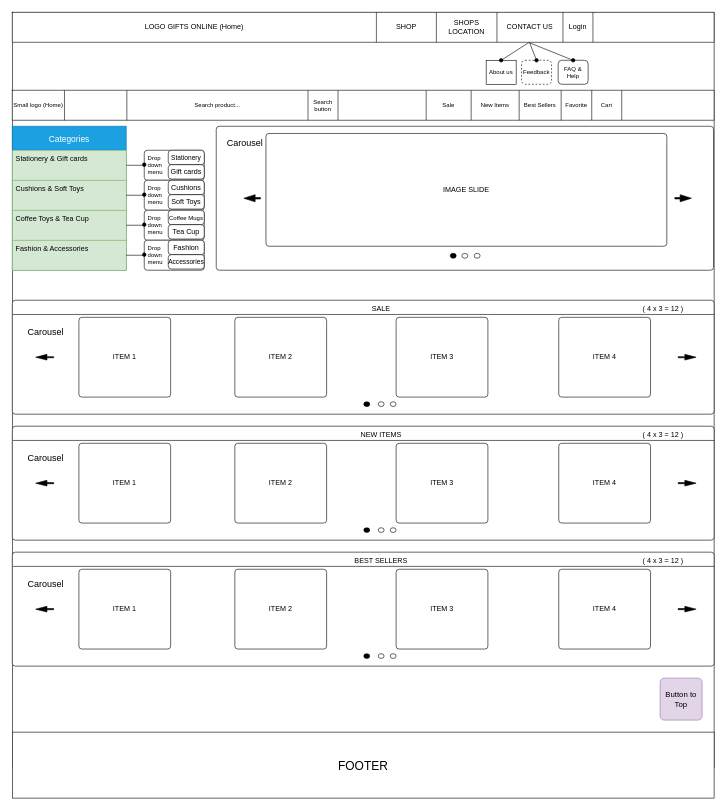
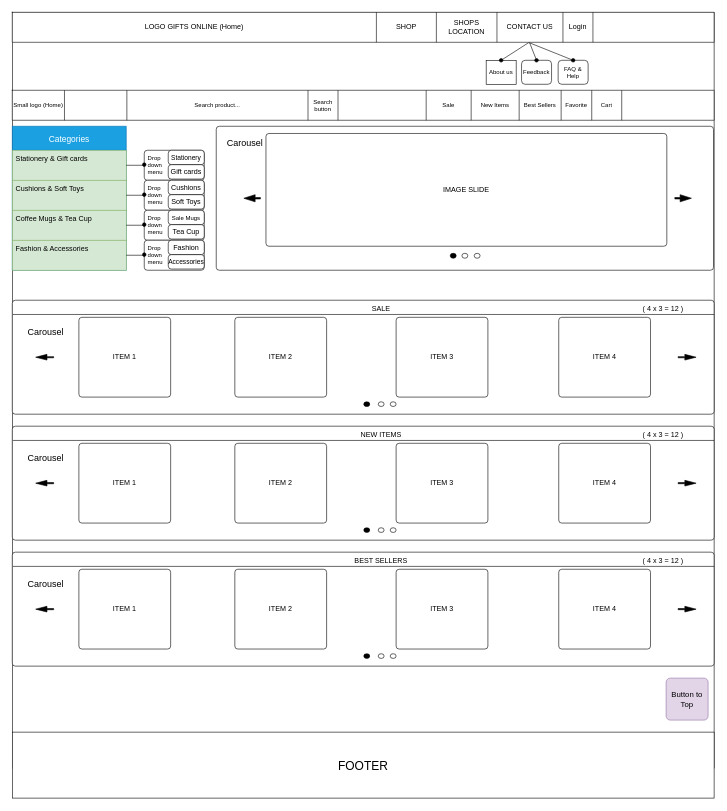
node "Feedback": style dashed -> solid
node "Coffee Toys & Tea Cup": label "Coffee Toys & Tea Cup" -> "Coffee Mugs & Tea Cup"
node "Coffee Mugs": label "Coffee Mugs" -> "Sale Mugs"
node "Button to Top": moved (681, 699) -> (687, 699)
